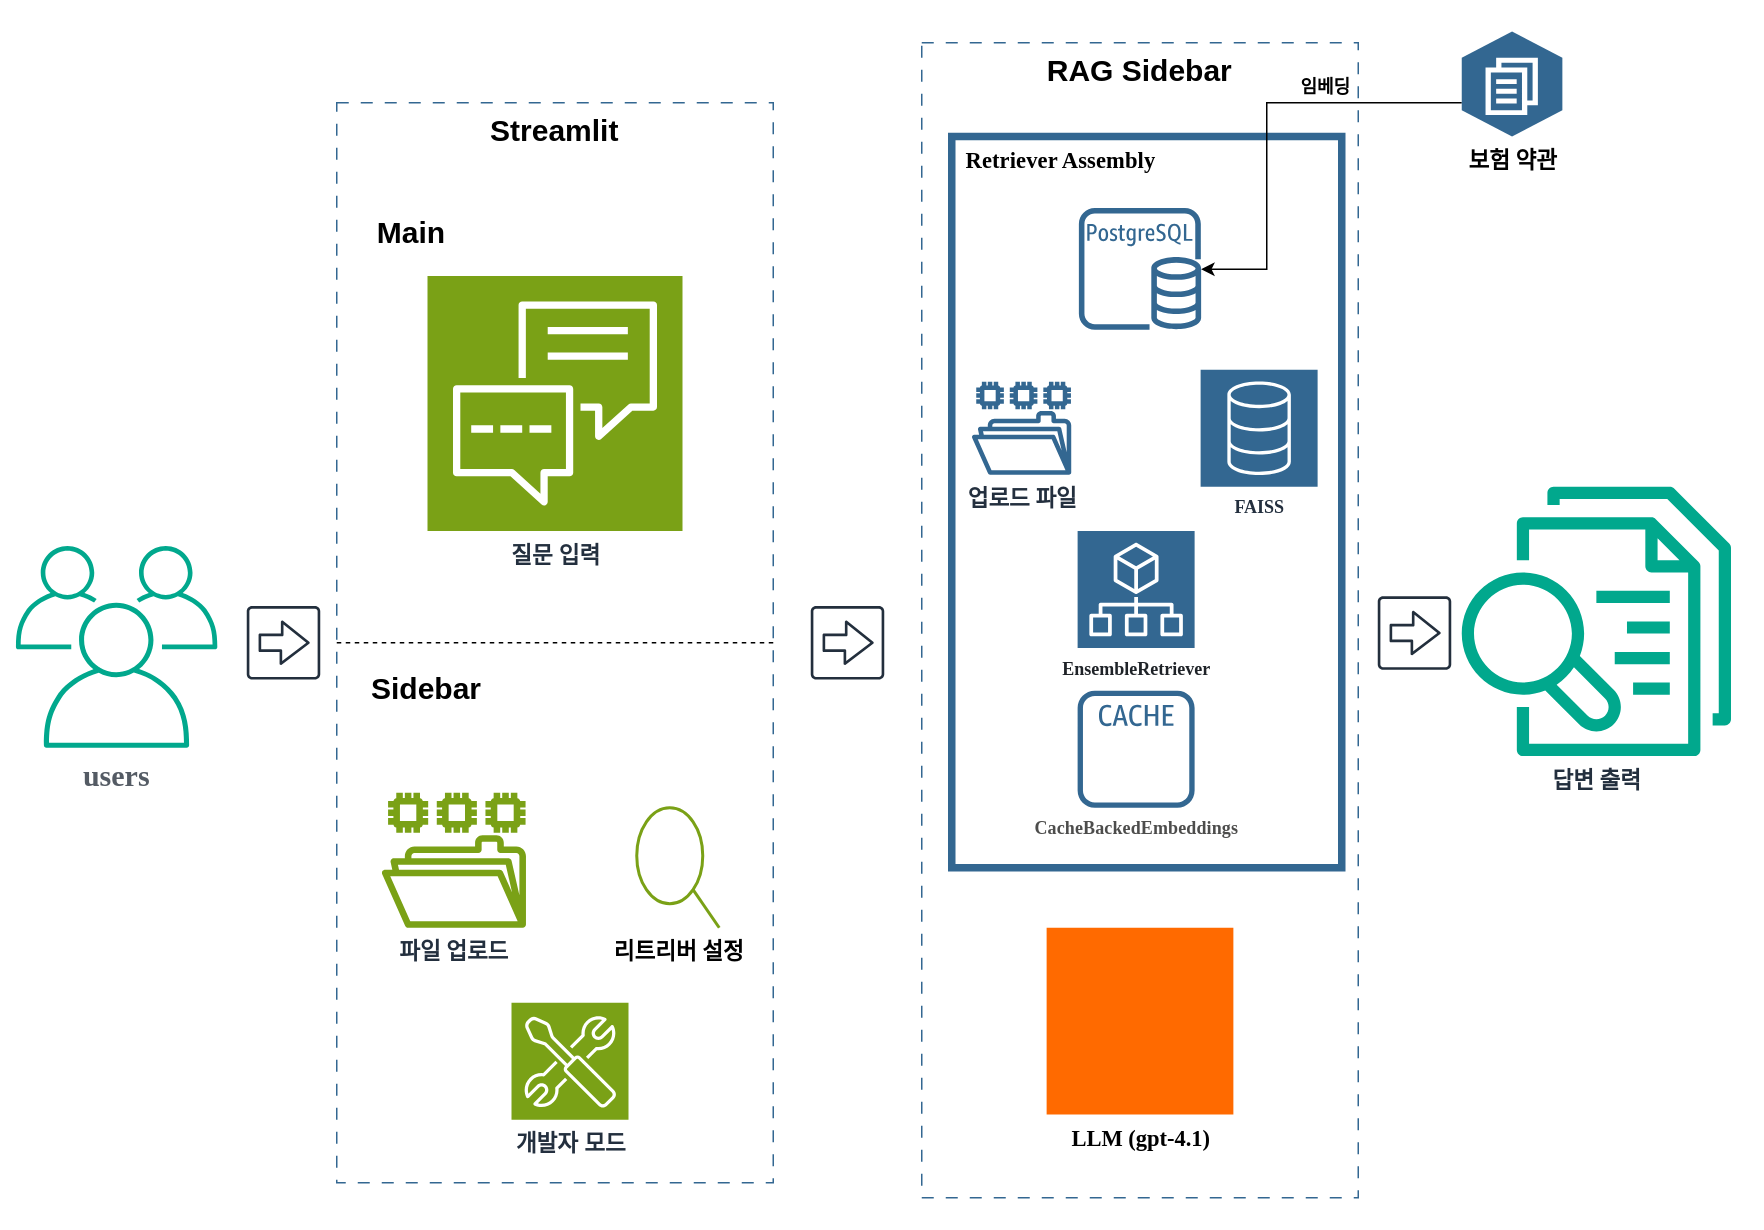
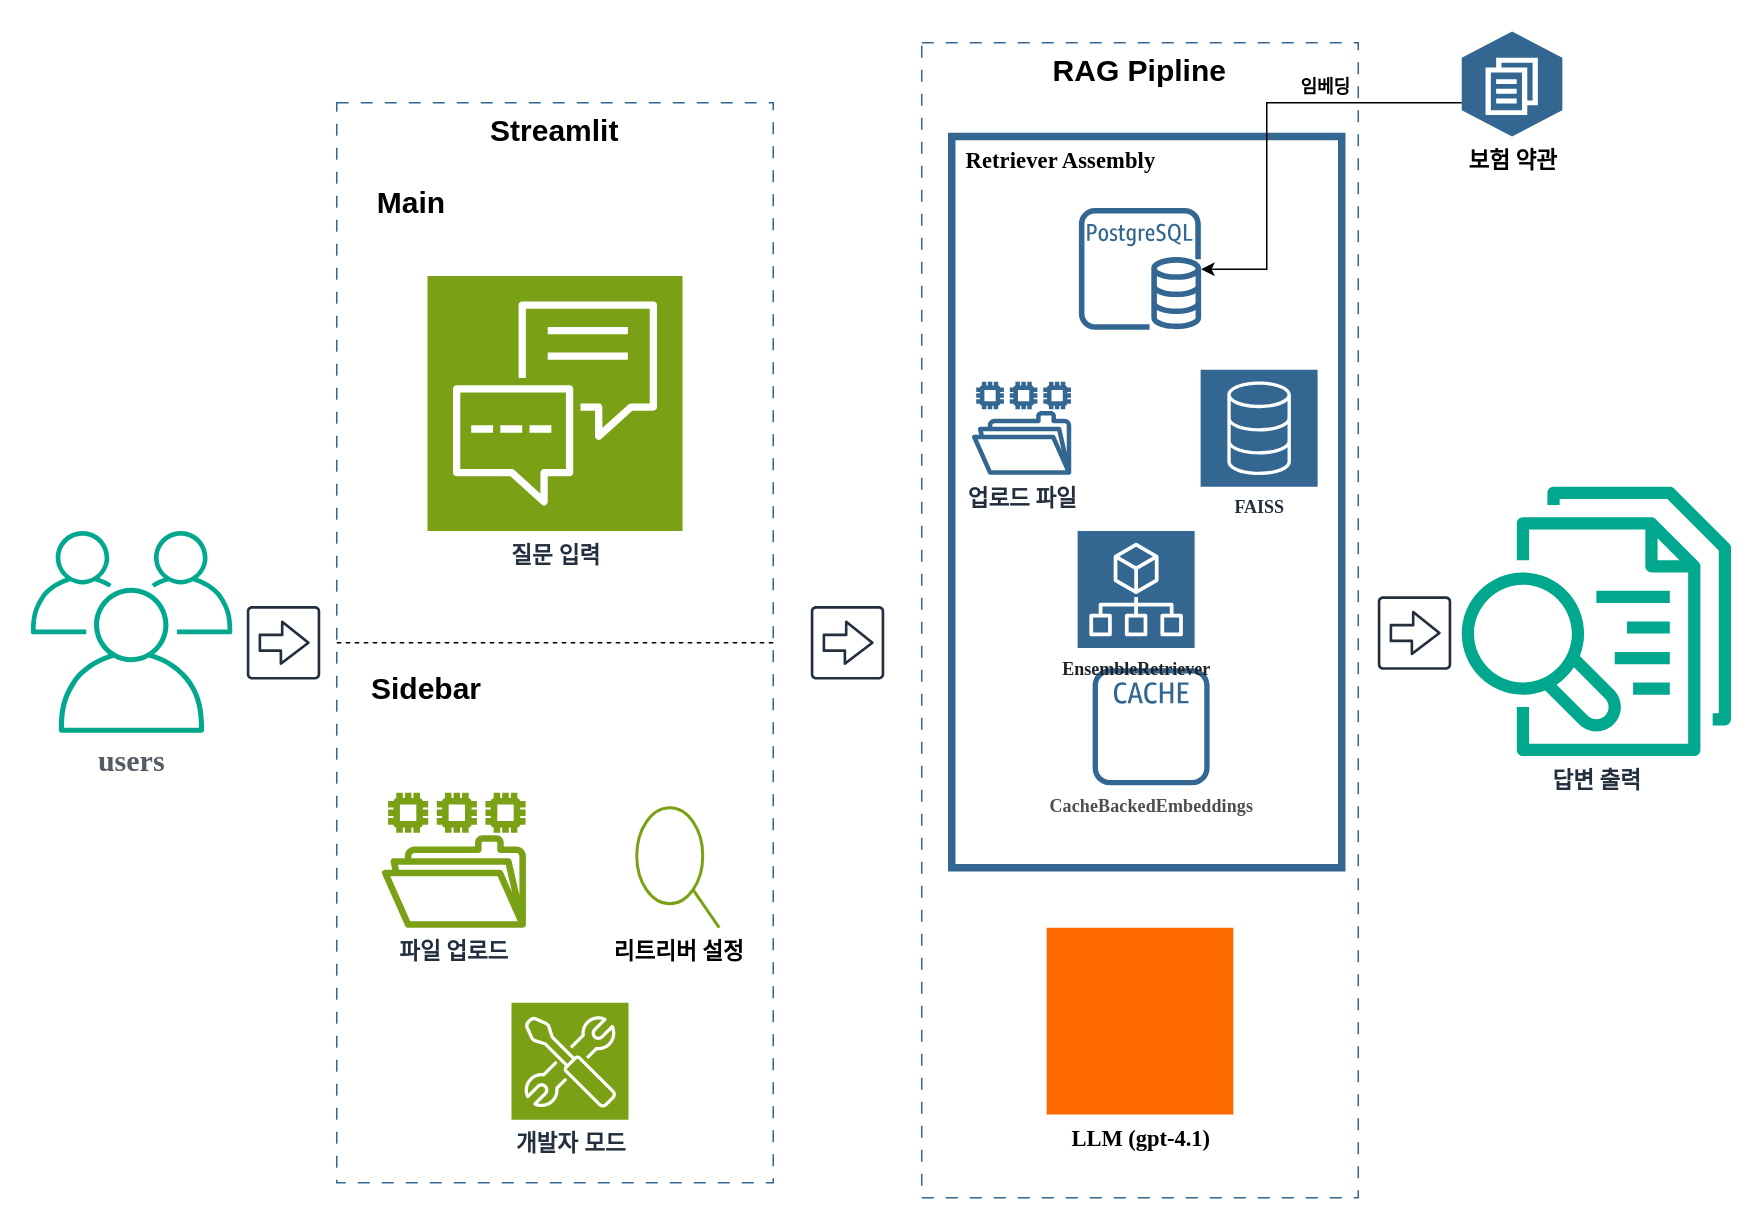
node "RAG Sidebar": label "RAG Sidebar" -> "RAG Pipline"
node "Main": moved (412, 231) -> (412, 201)
node "users": moved (117, 647) -> (132, 632)
node "CacheBackedEmbeddings": moved (1136, 749) -> (1151, 727)
